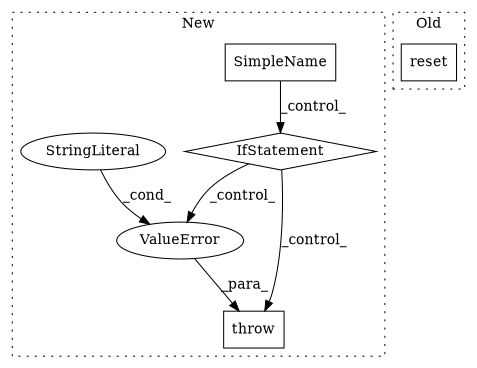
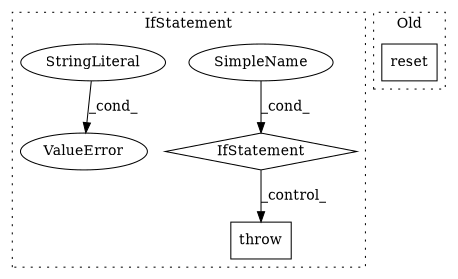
cluster "New": label "New" -> "IfStatement"
node "SimpleName": shape box -> ellipse
edge "SimpleName" -> "IfStatement": label "_control_" -> "_cond_"
edge "IfStatement" -> "ValueError": removed, label "_control_"
edge "ValueError" -> "throw": removed, label "_para_"
